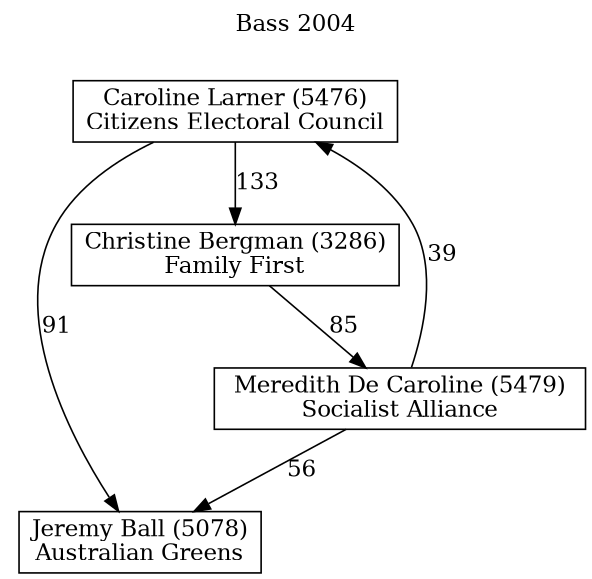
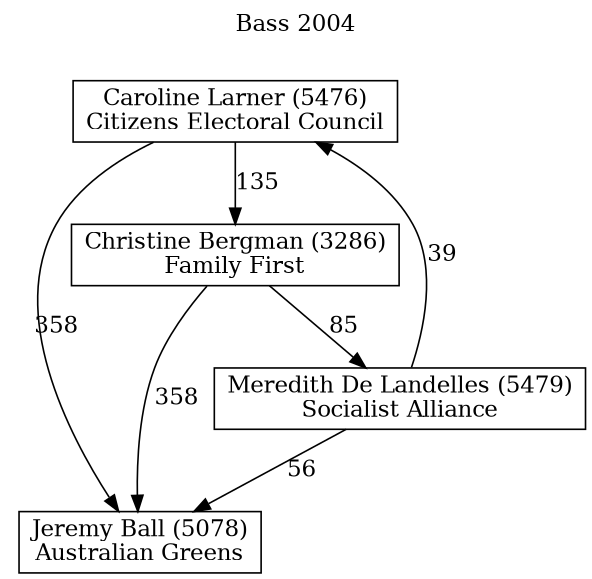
edge "Caroline Larner (5476) Citizens Electoral Council" -> "Christine Bergman (3286) Family First": label "133" -> "135"
edge "Caroline Larner (5476) Citizens Electoral Council" -> "Jeremy Ball (5078) Australian Greens": label "91" -> "358"
edge "Christine Bergman (3286) Family First" -> "Jeremy Ball (5078) Australian Greens": added, label "358"
node "Meredith De Caroline (5479) Socialist Alliance": label "Meredith De Caroline (5479) Socialist Alliance" -> "Meredith De Landelles (5479) Socialist Alliance"
